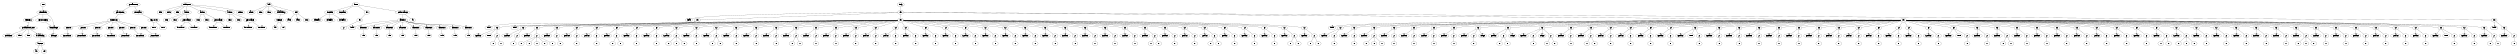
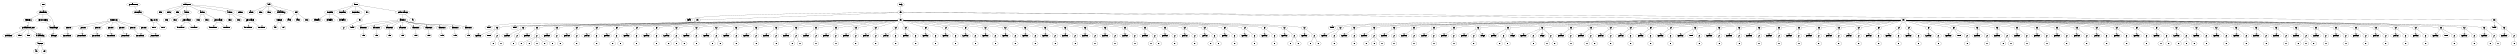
node "particDesc": removed
node "docAuthor": added
